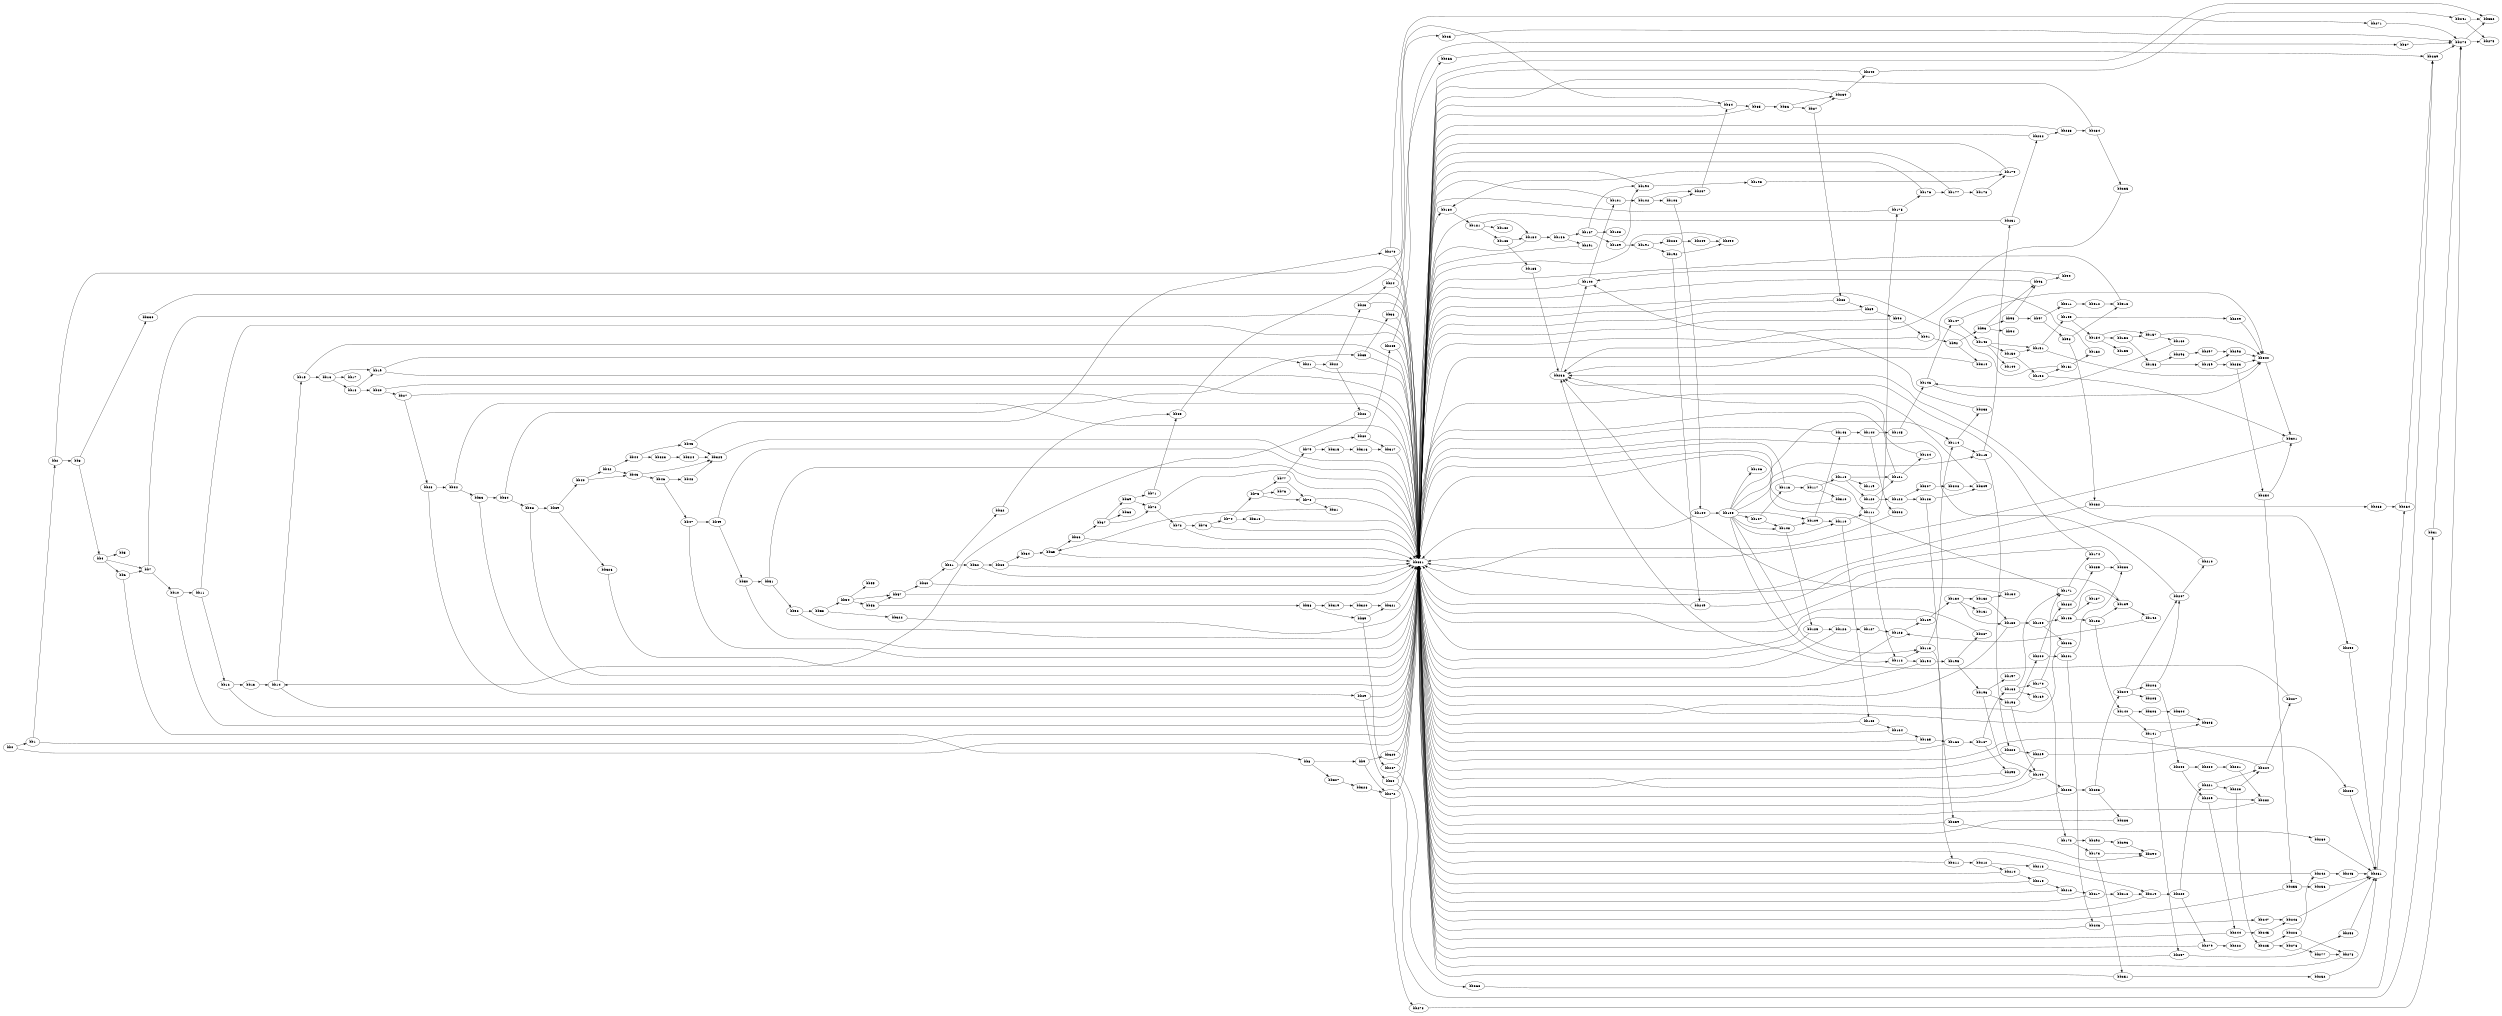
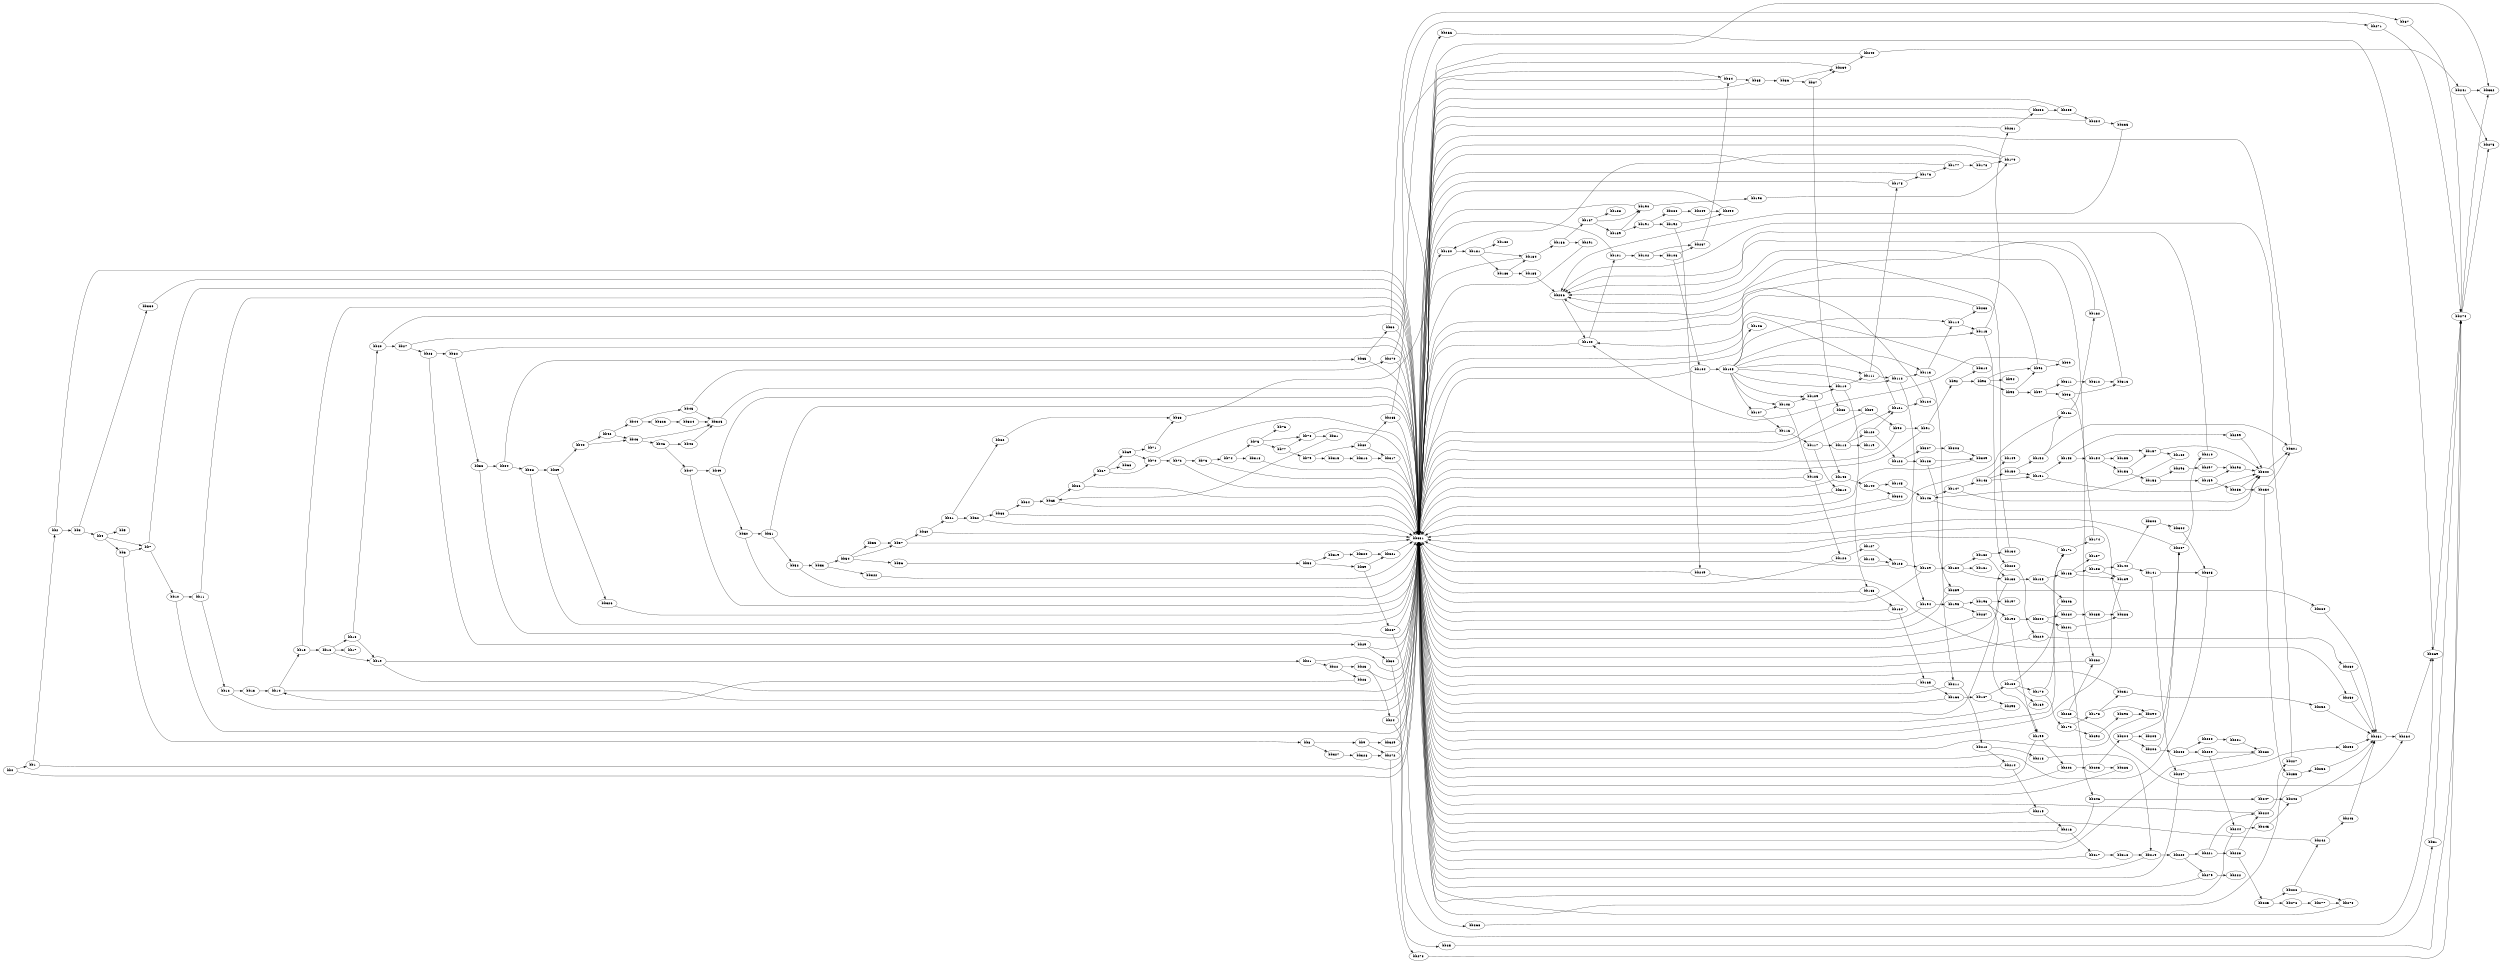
edge "bb262" -> "bb263": reversed
edge "bb56" -> "bb57": now "bb55" -> "bb57"
edge "bb139" -> "bb142": removed
edge "bb331" -> "bb294": reversed
